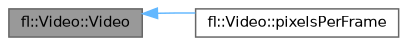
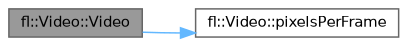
edge "fl::Video::pixelsPerFrame" -> "fl::Video::Video": reversed
